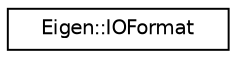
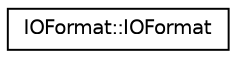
node "Eigen::IOFormat": label "Eigen::IOFormat" -> "IOFormat::IOFormat"
